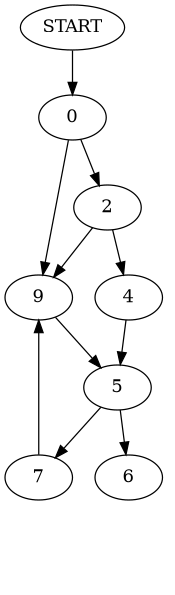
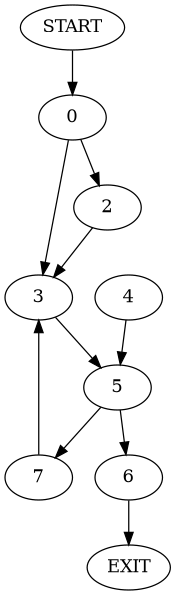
edge "2" -> "4": removed
node "9": label "9" -> "3"
node "EXIT": added
